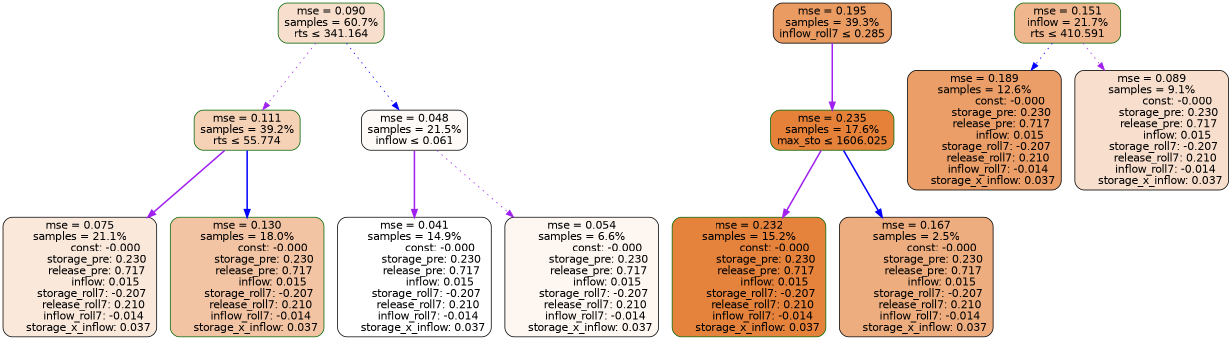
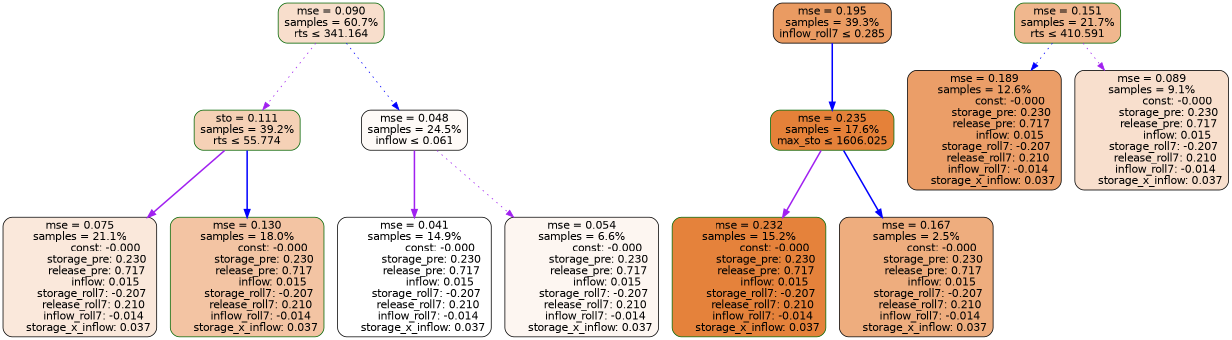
node "mse = 0.151 inflow = 21.7% rts ≤ 410.591": label "mse = 0.151 inflow = 21.7% rts ≤ 410.591" -> "mse = 0.151 samples = 21.7% rts ≤ 410.591"
edge "mse = 0.195 samples = 39.3% inflow_roll7 ≤ 0.285" -> "mse = 0.235 samples = 17.6% max_sto ≤ 1606.025": color purple -> blue
node "mse = 0.111 samples = 39.2% rts ≤ 55.774": label "mse = 0.111 samples = 39.2% rts ≤ 55.774" -> "sto = 0.111 samples = 39.2% rts ≤ 55.774"
node "mse = 0.048 samples = 21.5% inflow ≤ 0.061": label "mse = 0.048 samples = 21.5% inflow ≤ 0.061" -> "mse = 0.048 samples = 24.5% inflow ≤ 0.061"
